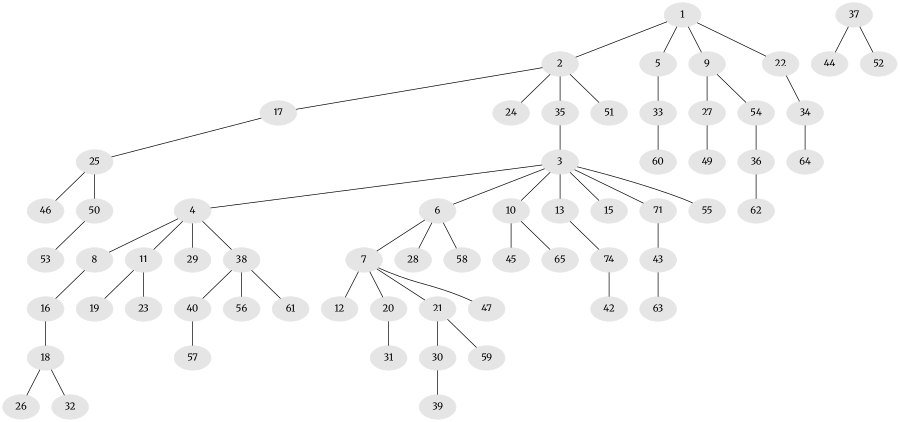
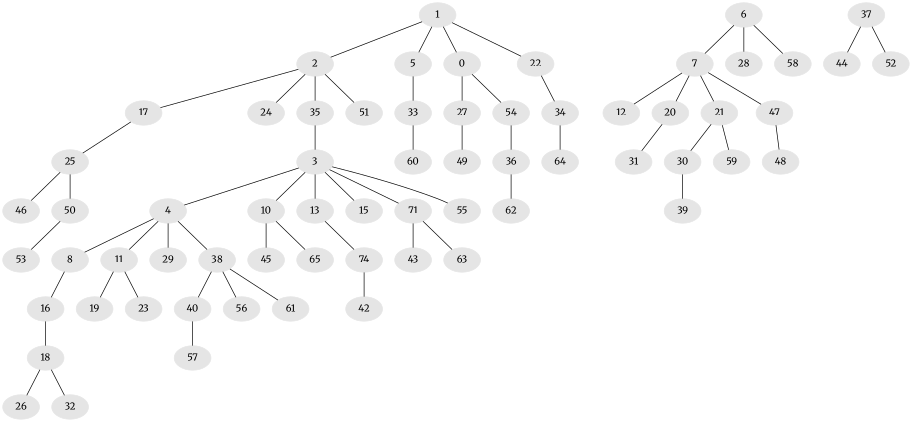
node "9": label "9" -> "0"
node "48": added
edge "3" -- "6": removed
edge "43" -- "63": now "71" -- "63"
